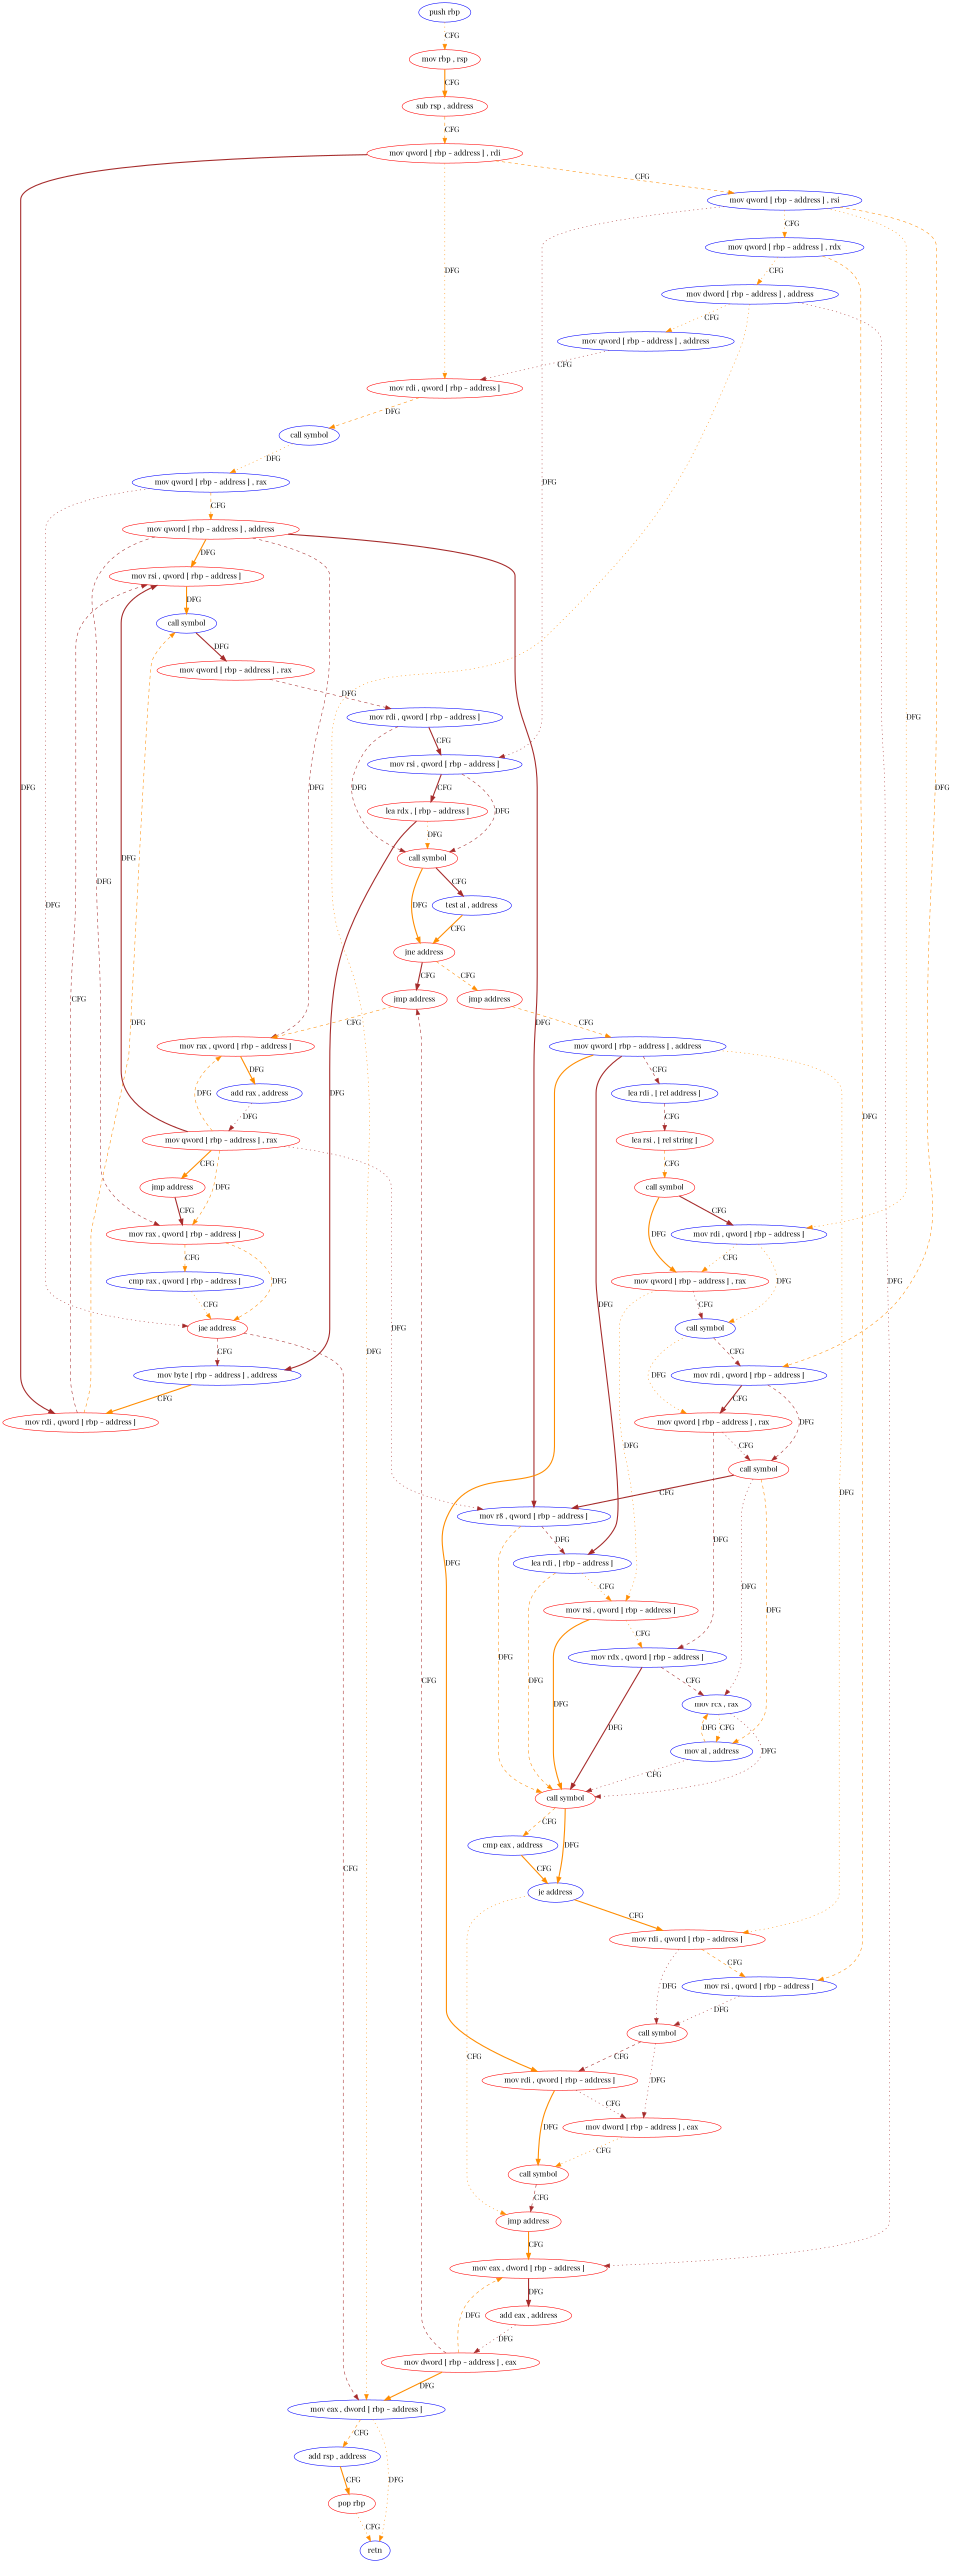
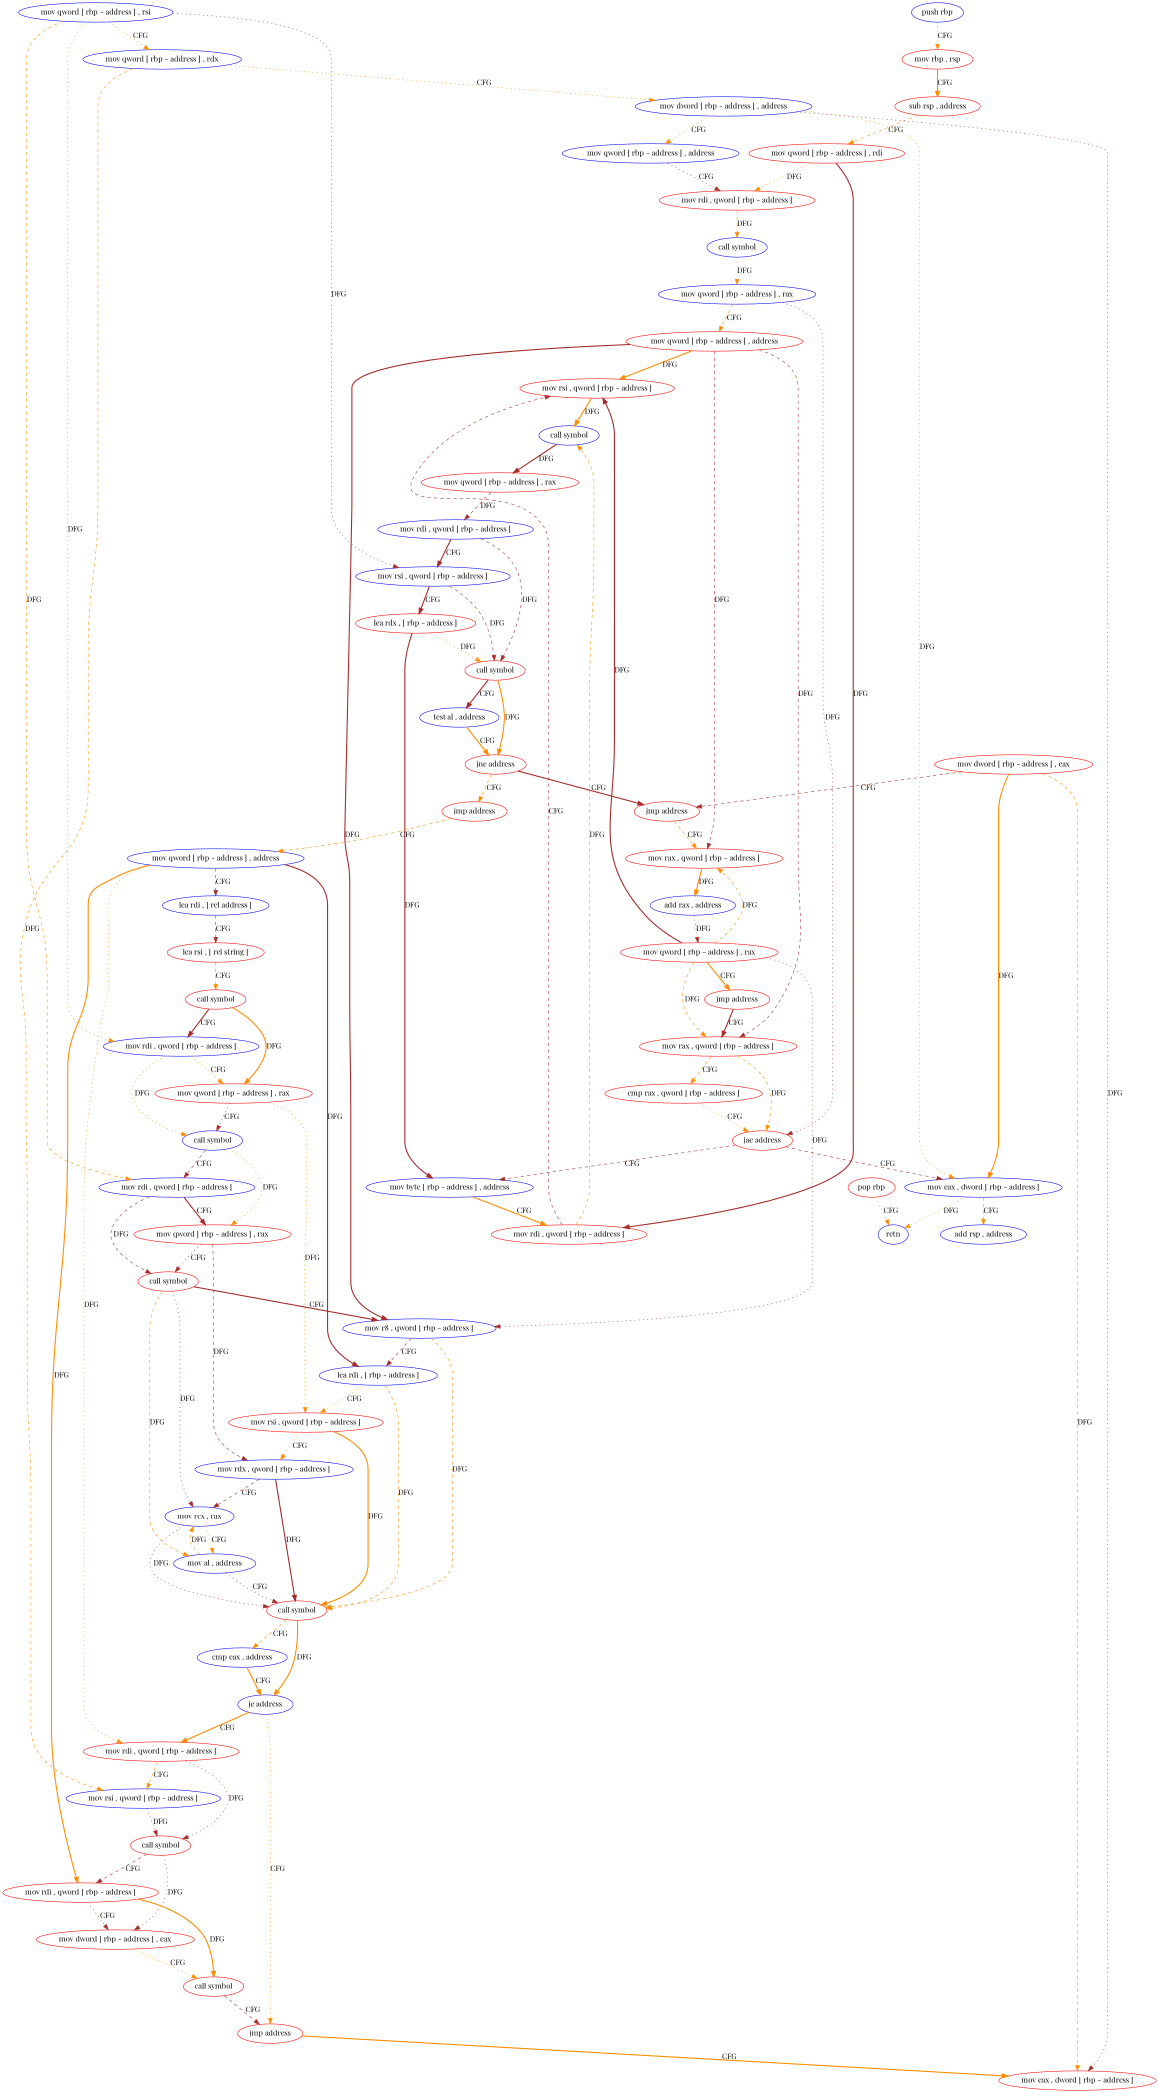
edge "mov qword [ rbp - address ] , rdi" -> "mov qword [ rbp - address ] , rsi": removed, label "CFG"
node "cmp rax , qword [ rbp - address ]": color blue -> red
edge "mov r8 , qword [ rbp - address ]" -> "lea rdi , [ rbp - address ]": label "DFG" -> "CFG"
node "add eax , address": removed
edge "add rsp , address" -> "pop rbp": removed, label "CFG"
